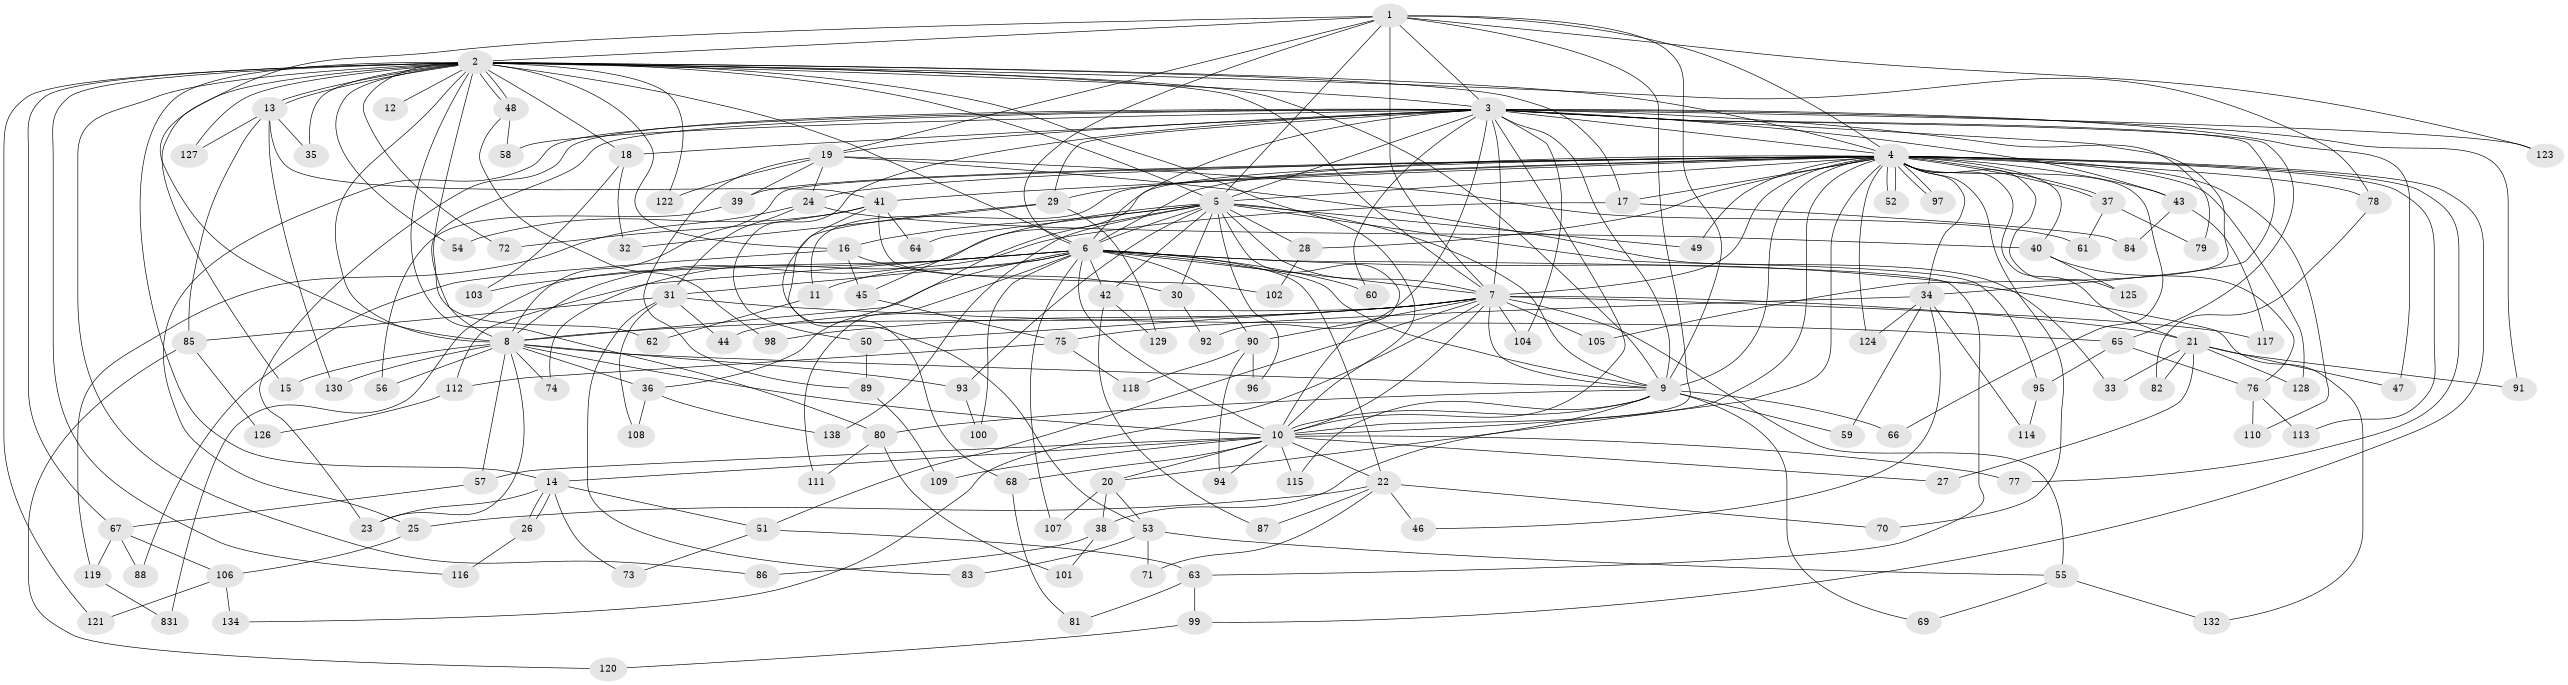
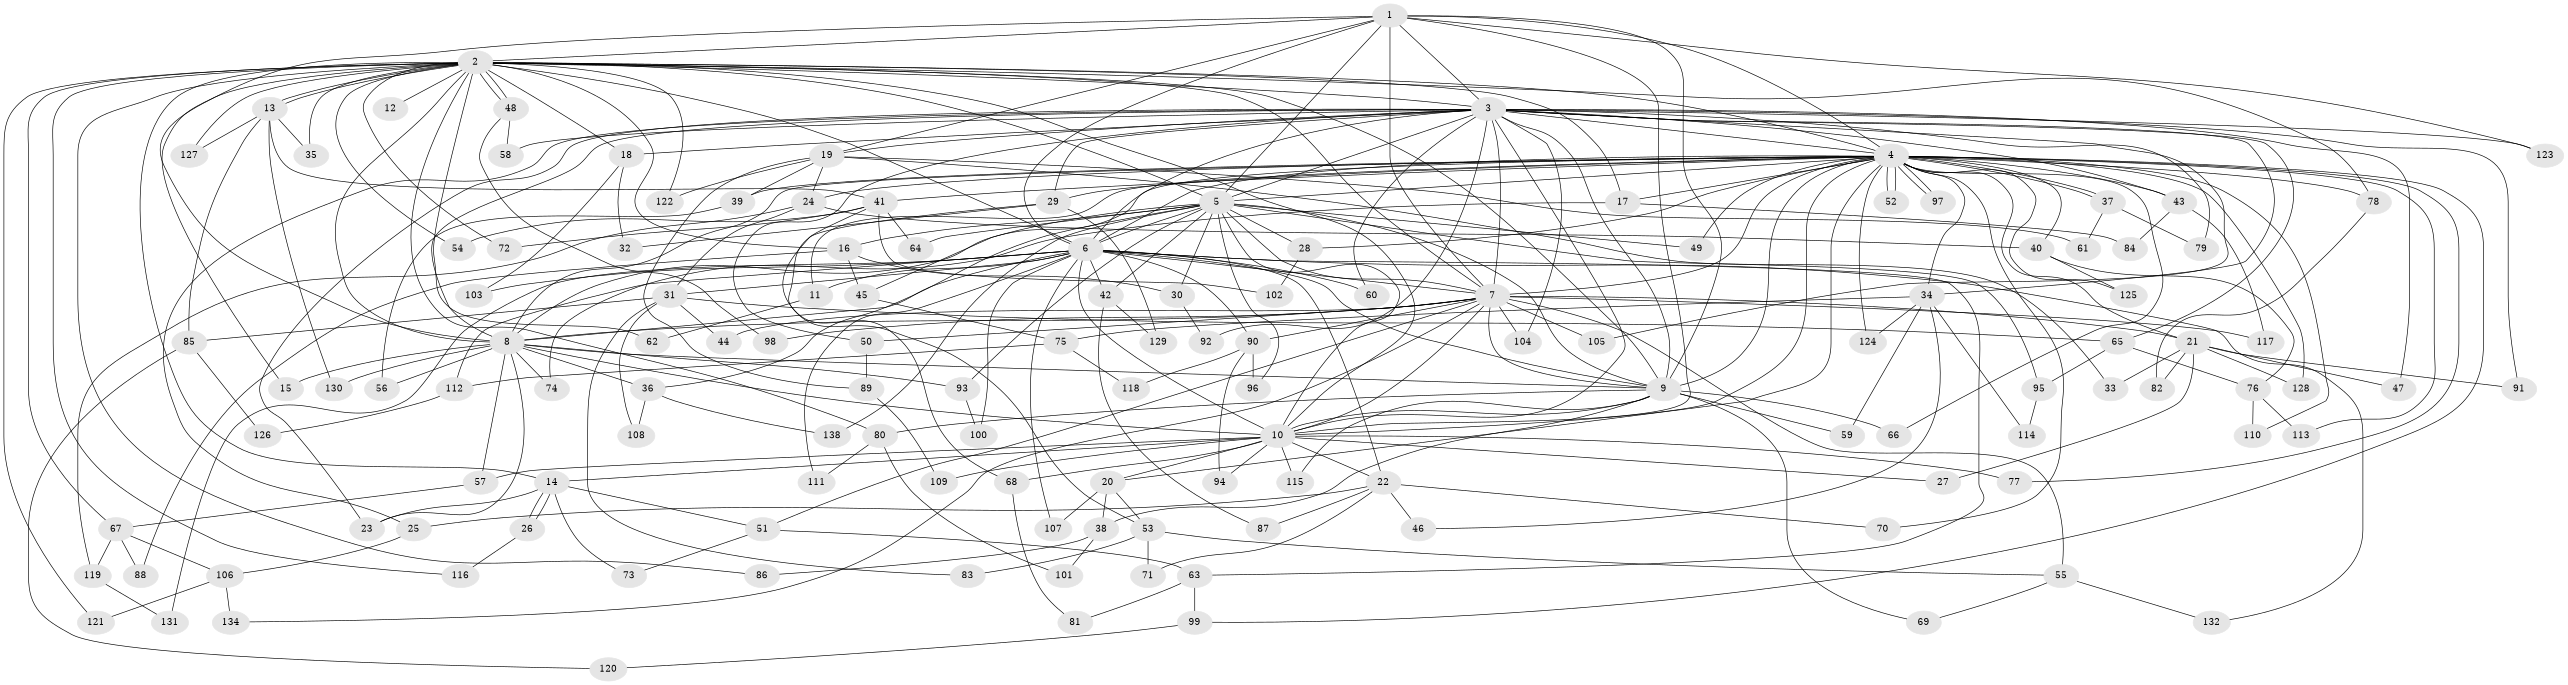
node "831": label "831" -> "131"
